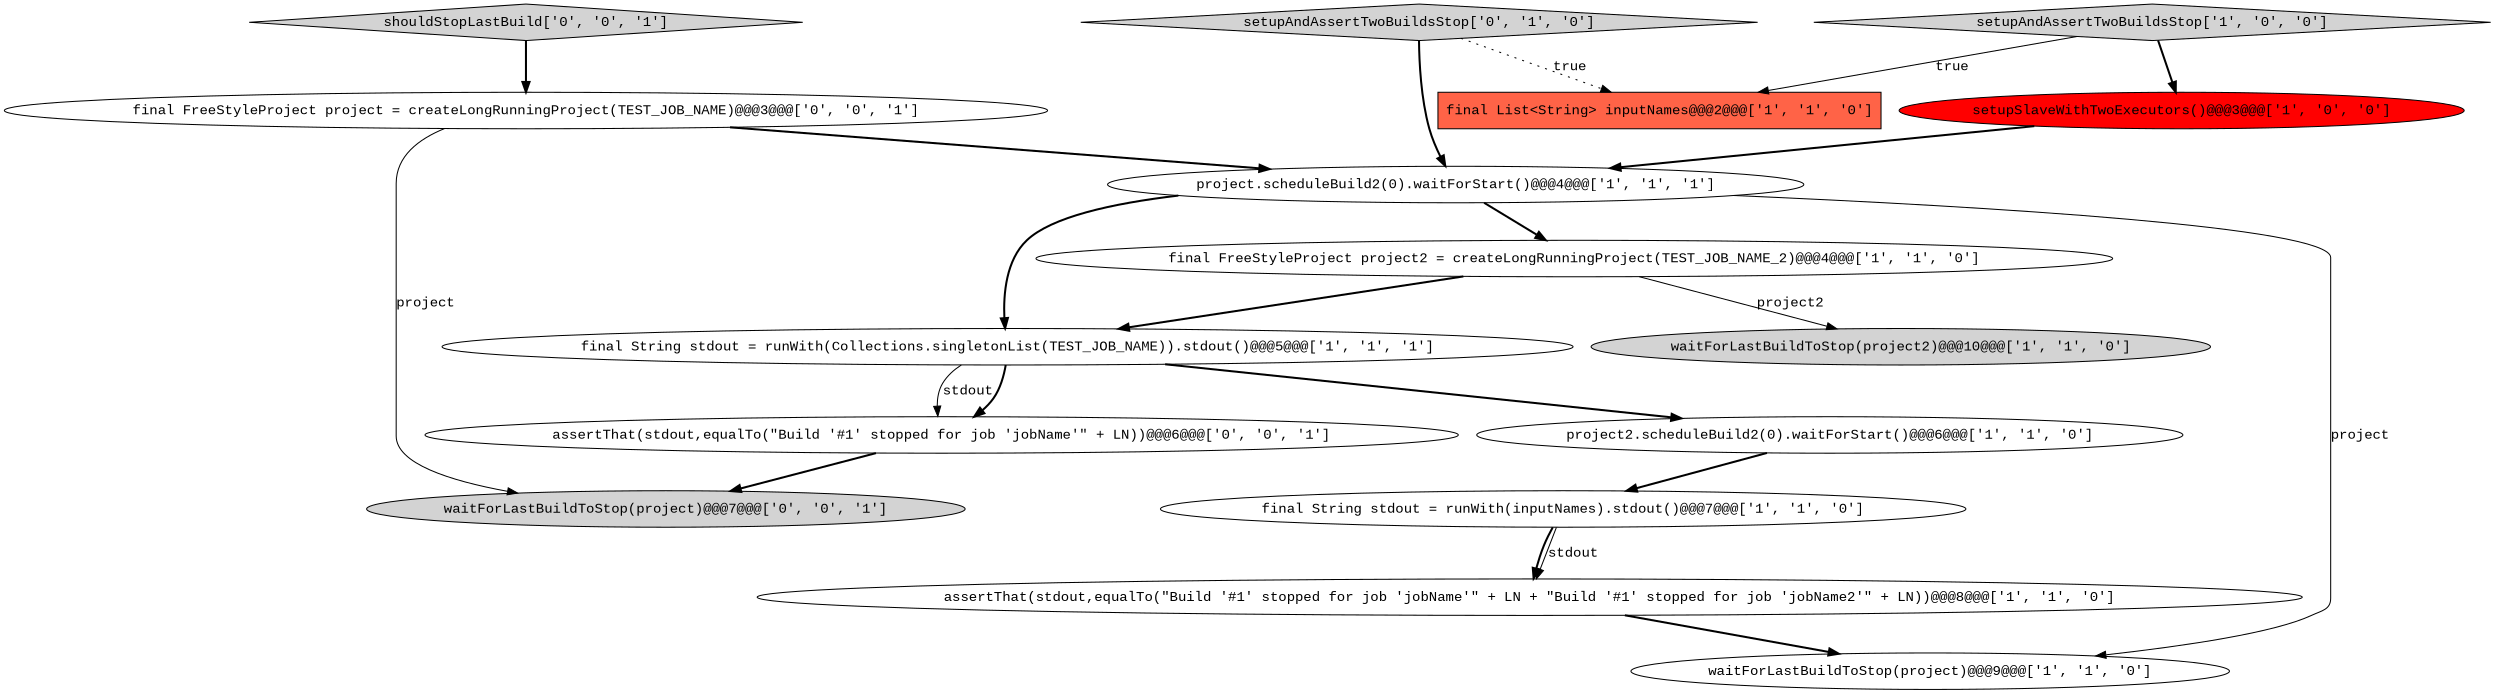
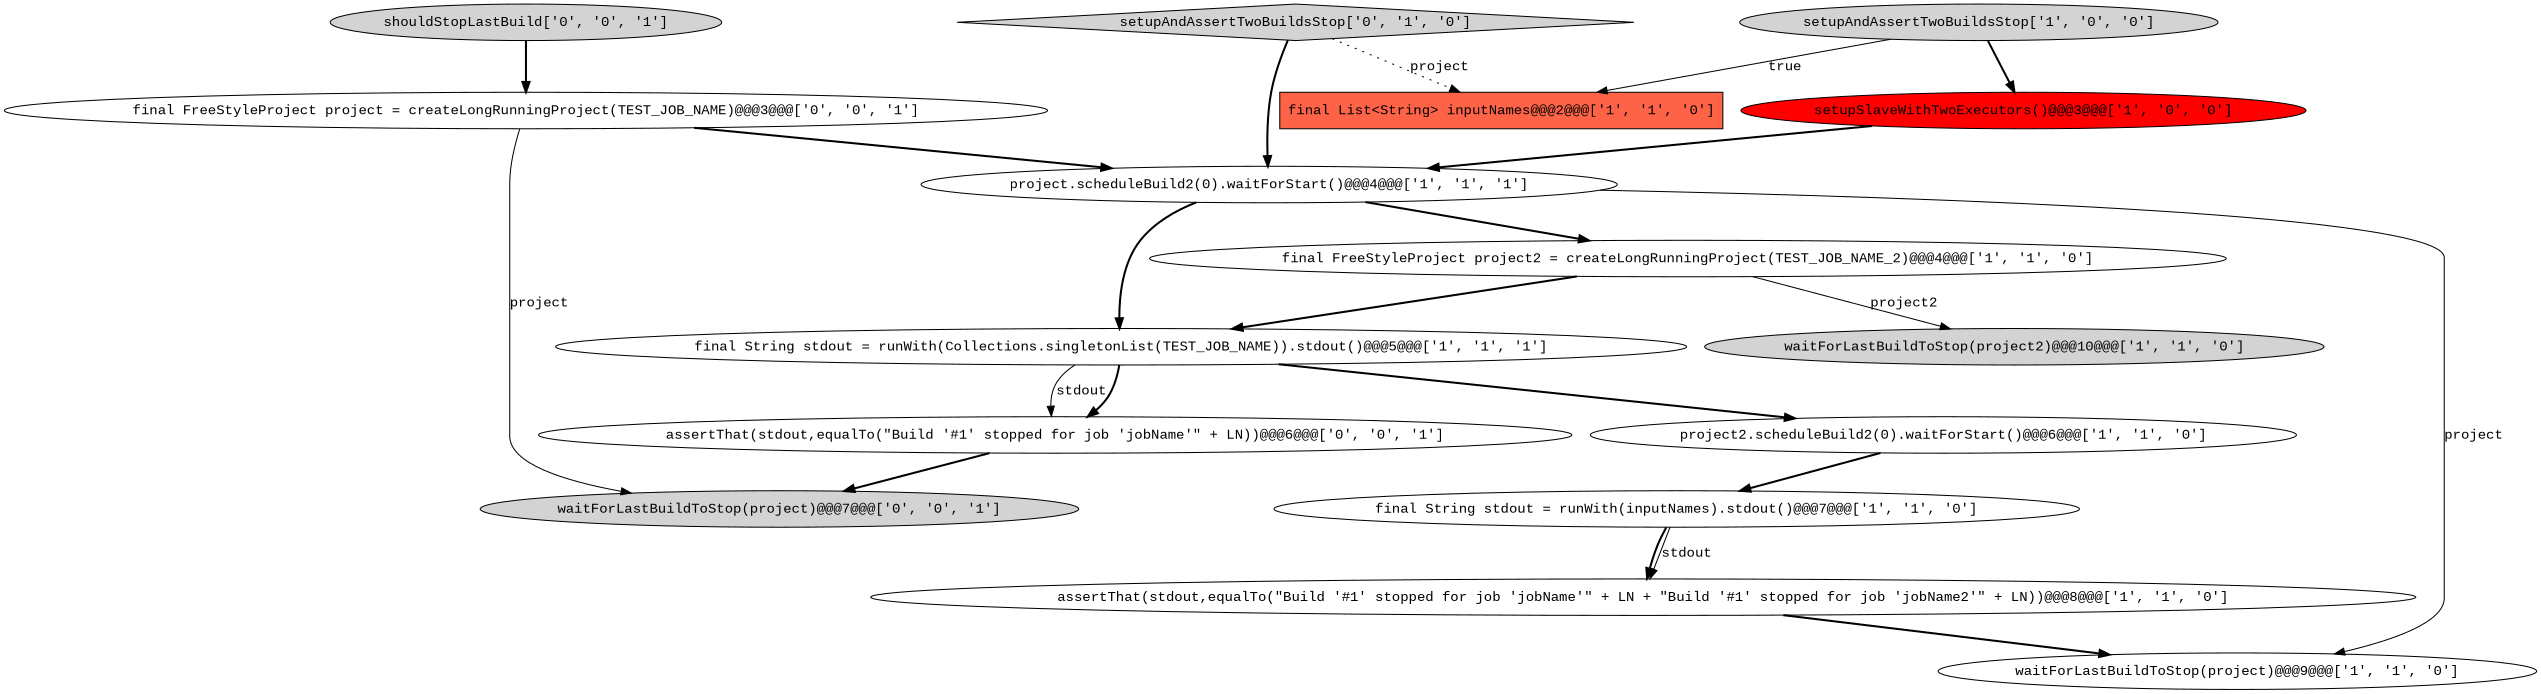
node "shouldStopLastBuild['0', '0', '1']": shape diamond -> ellipse
node "setupAndAssertTwoBuildsStop['1', '0', '0']": shape diamond -> ellipse
edge "setupAndAssertTwoBuildsStop['0', '1', '0']" -> "final List<String> inputNames@@@2@@@['1', '1', '0']": label "true" -> "project"
